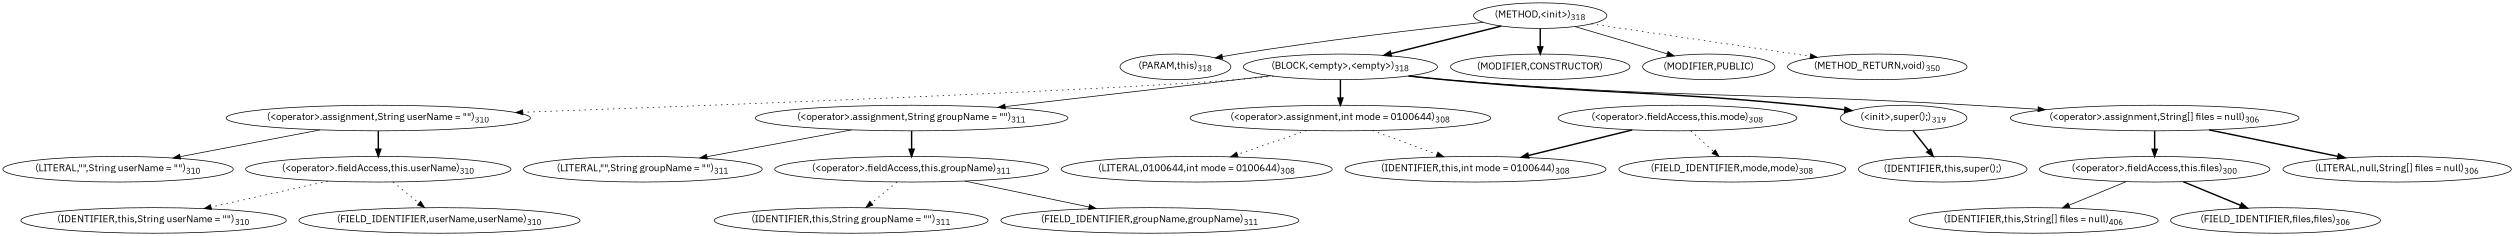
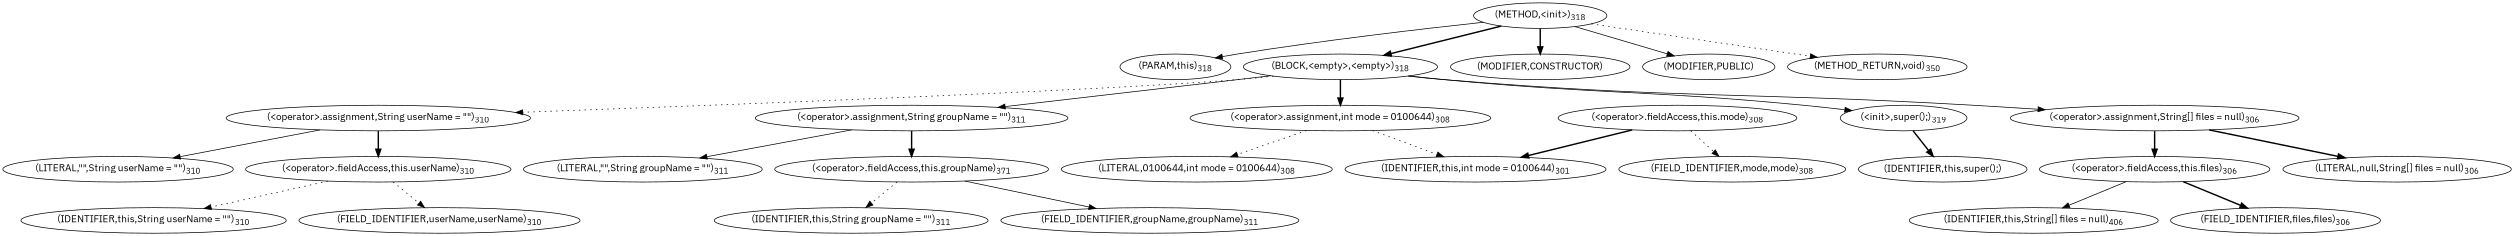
edge "(BLOCK,<empty>,<empty>)" -> "(<init>,super();)": style bold -> solid
node "(<operator>.fieldAccess,this.groupName)": text "311" -> "371"
node "(IDENTIFIER,this,int mode = 0100644)": text "308" -> "301"
node "(<operator>.fieldAccess,this.files)": text "300" -> "306"
